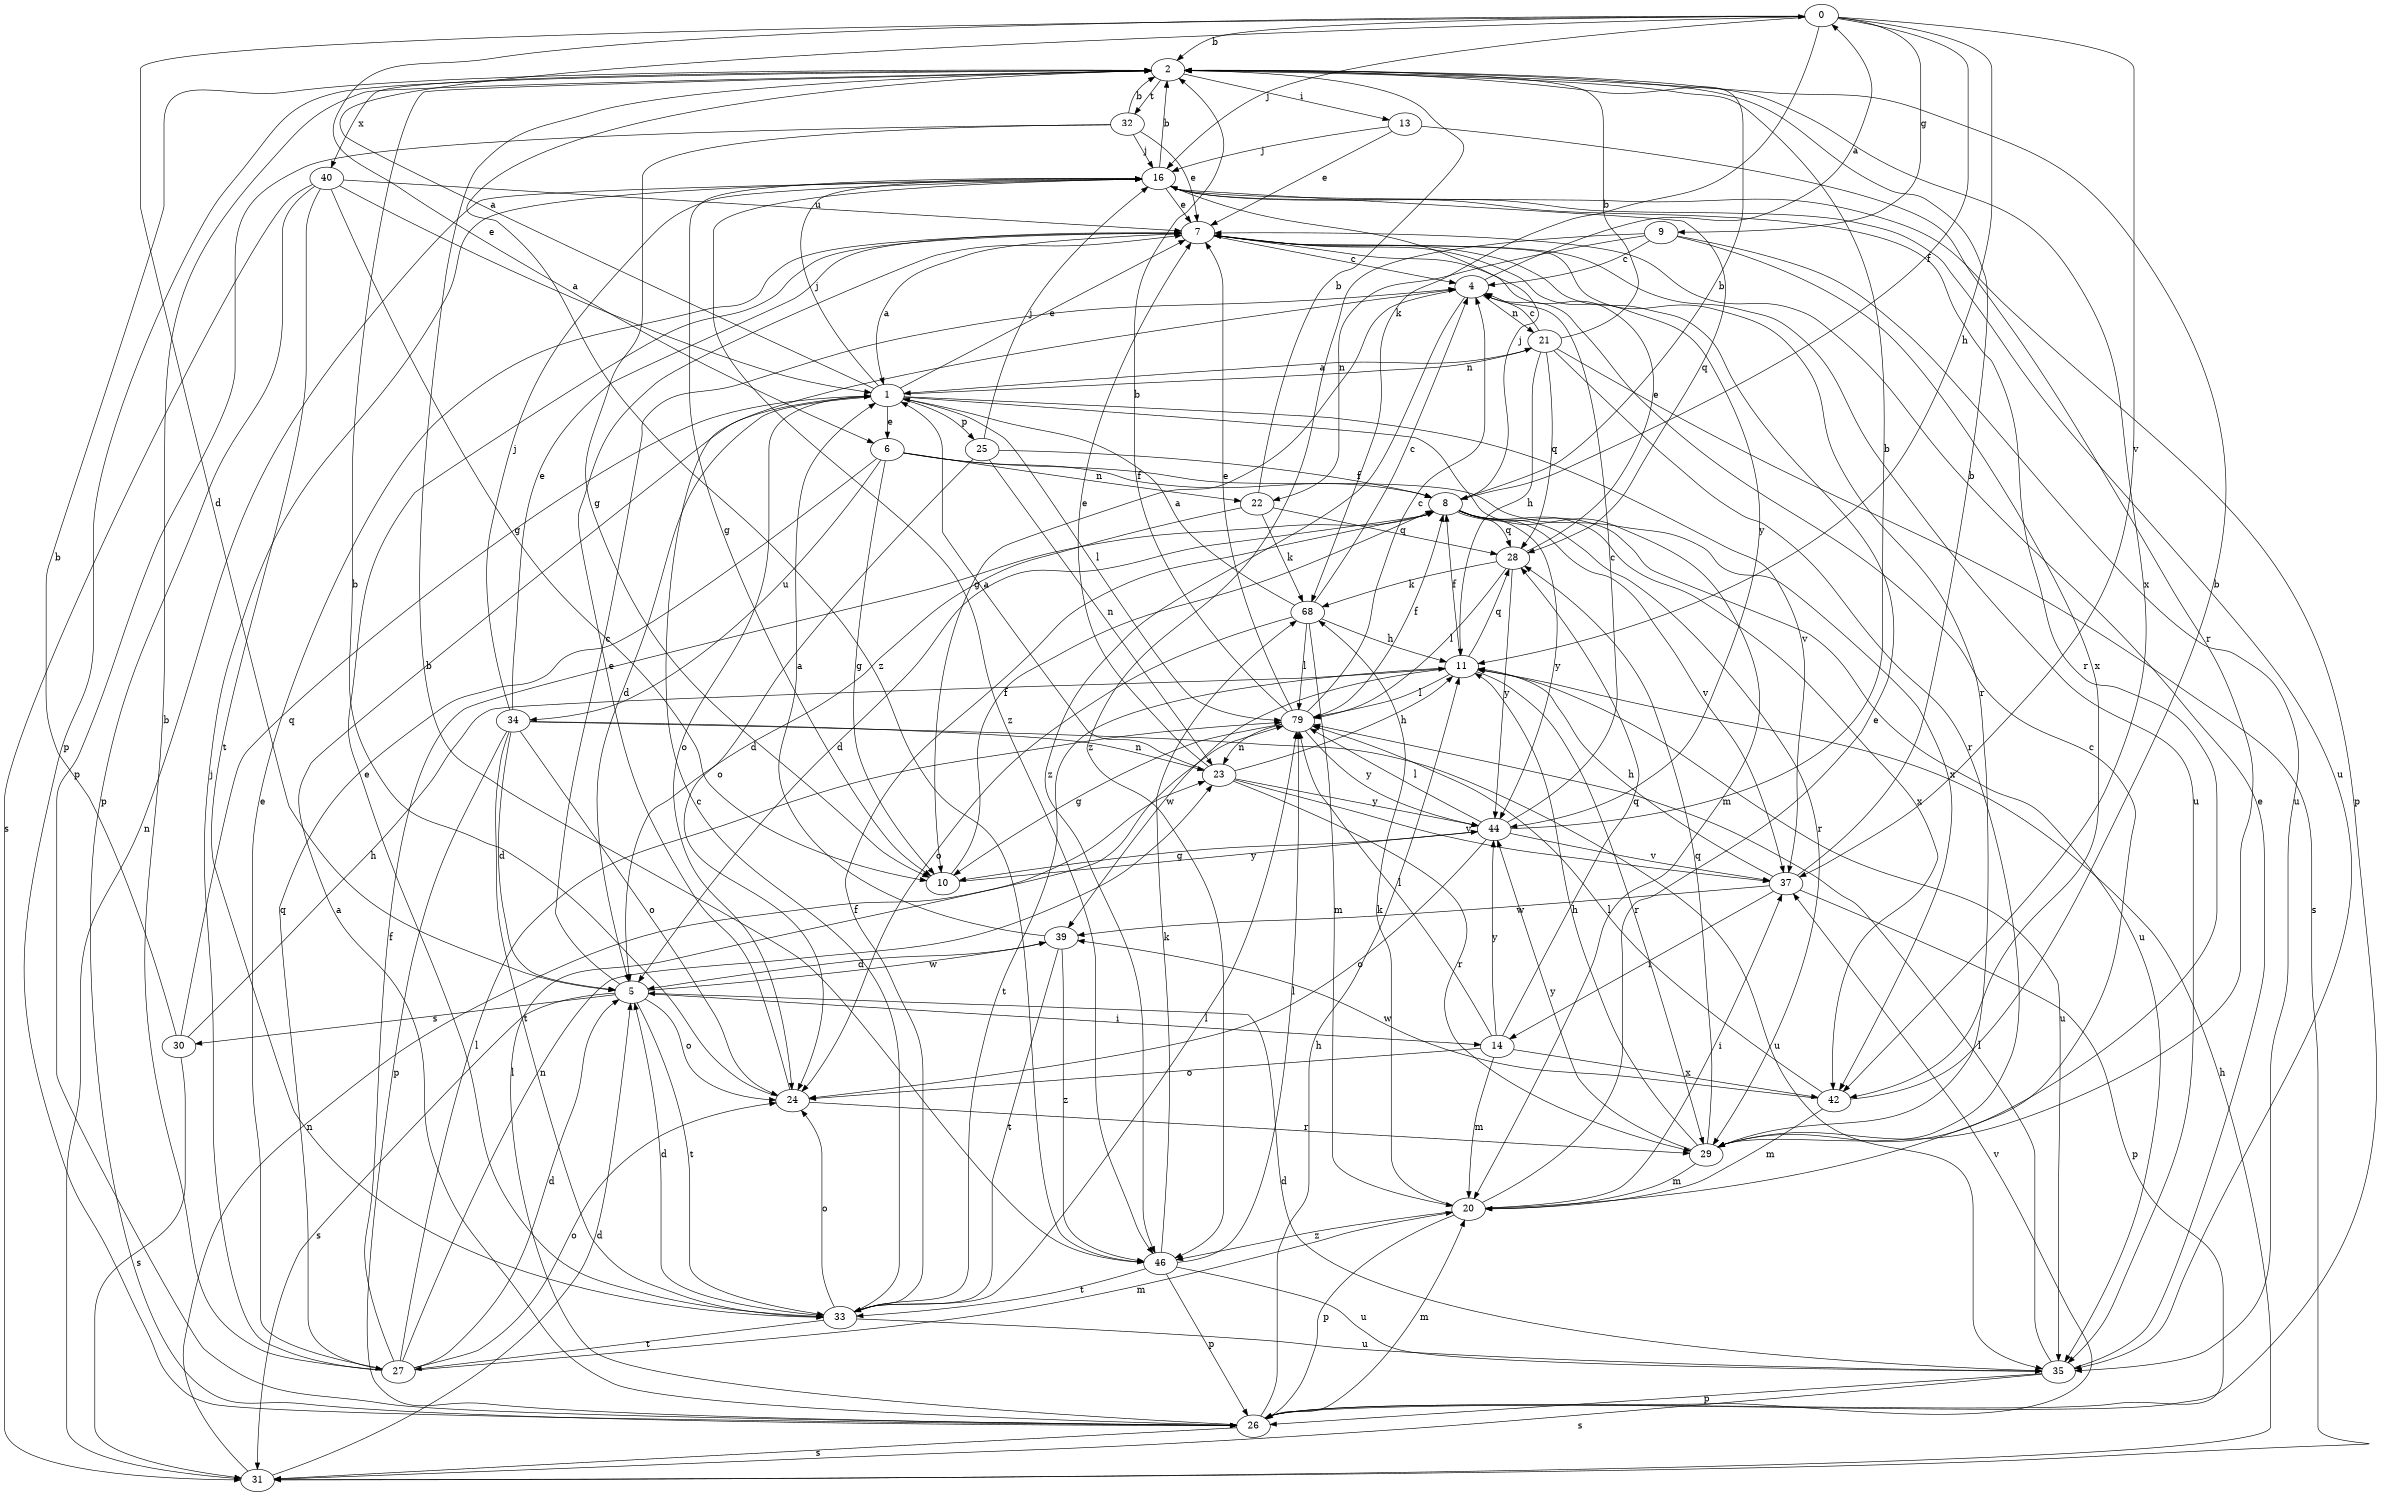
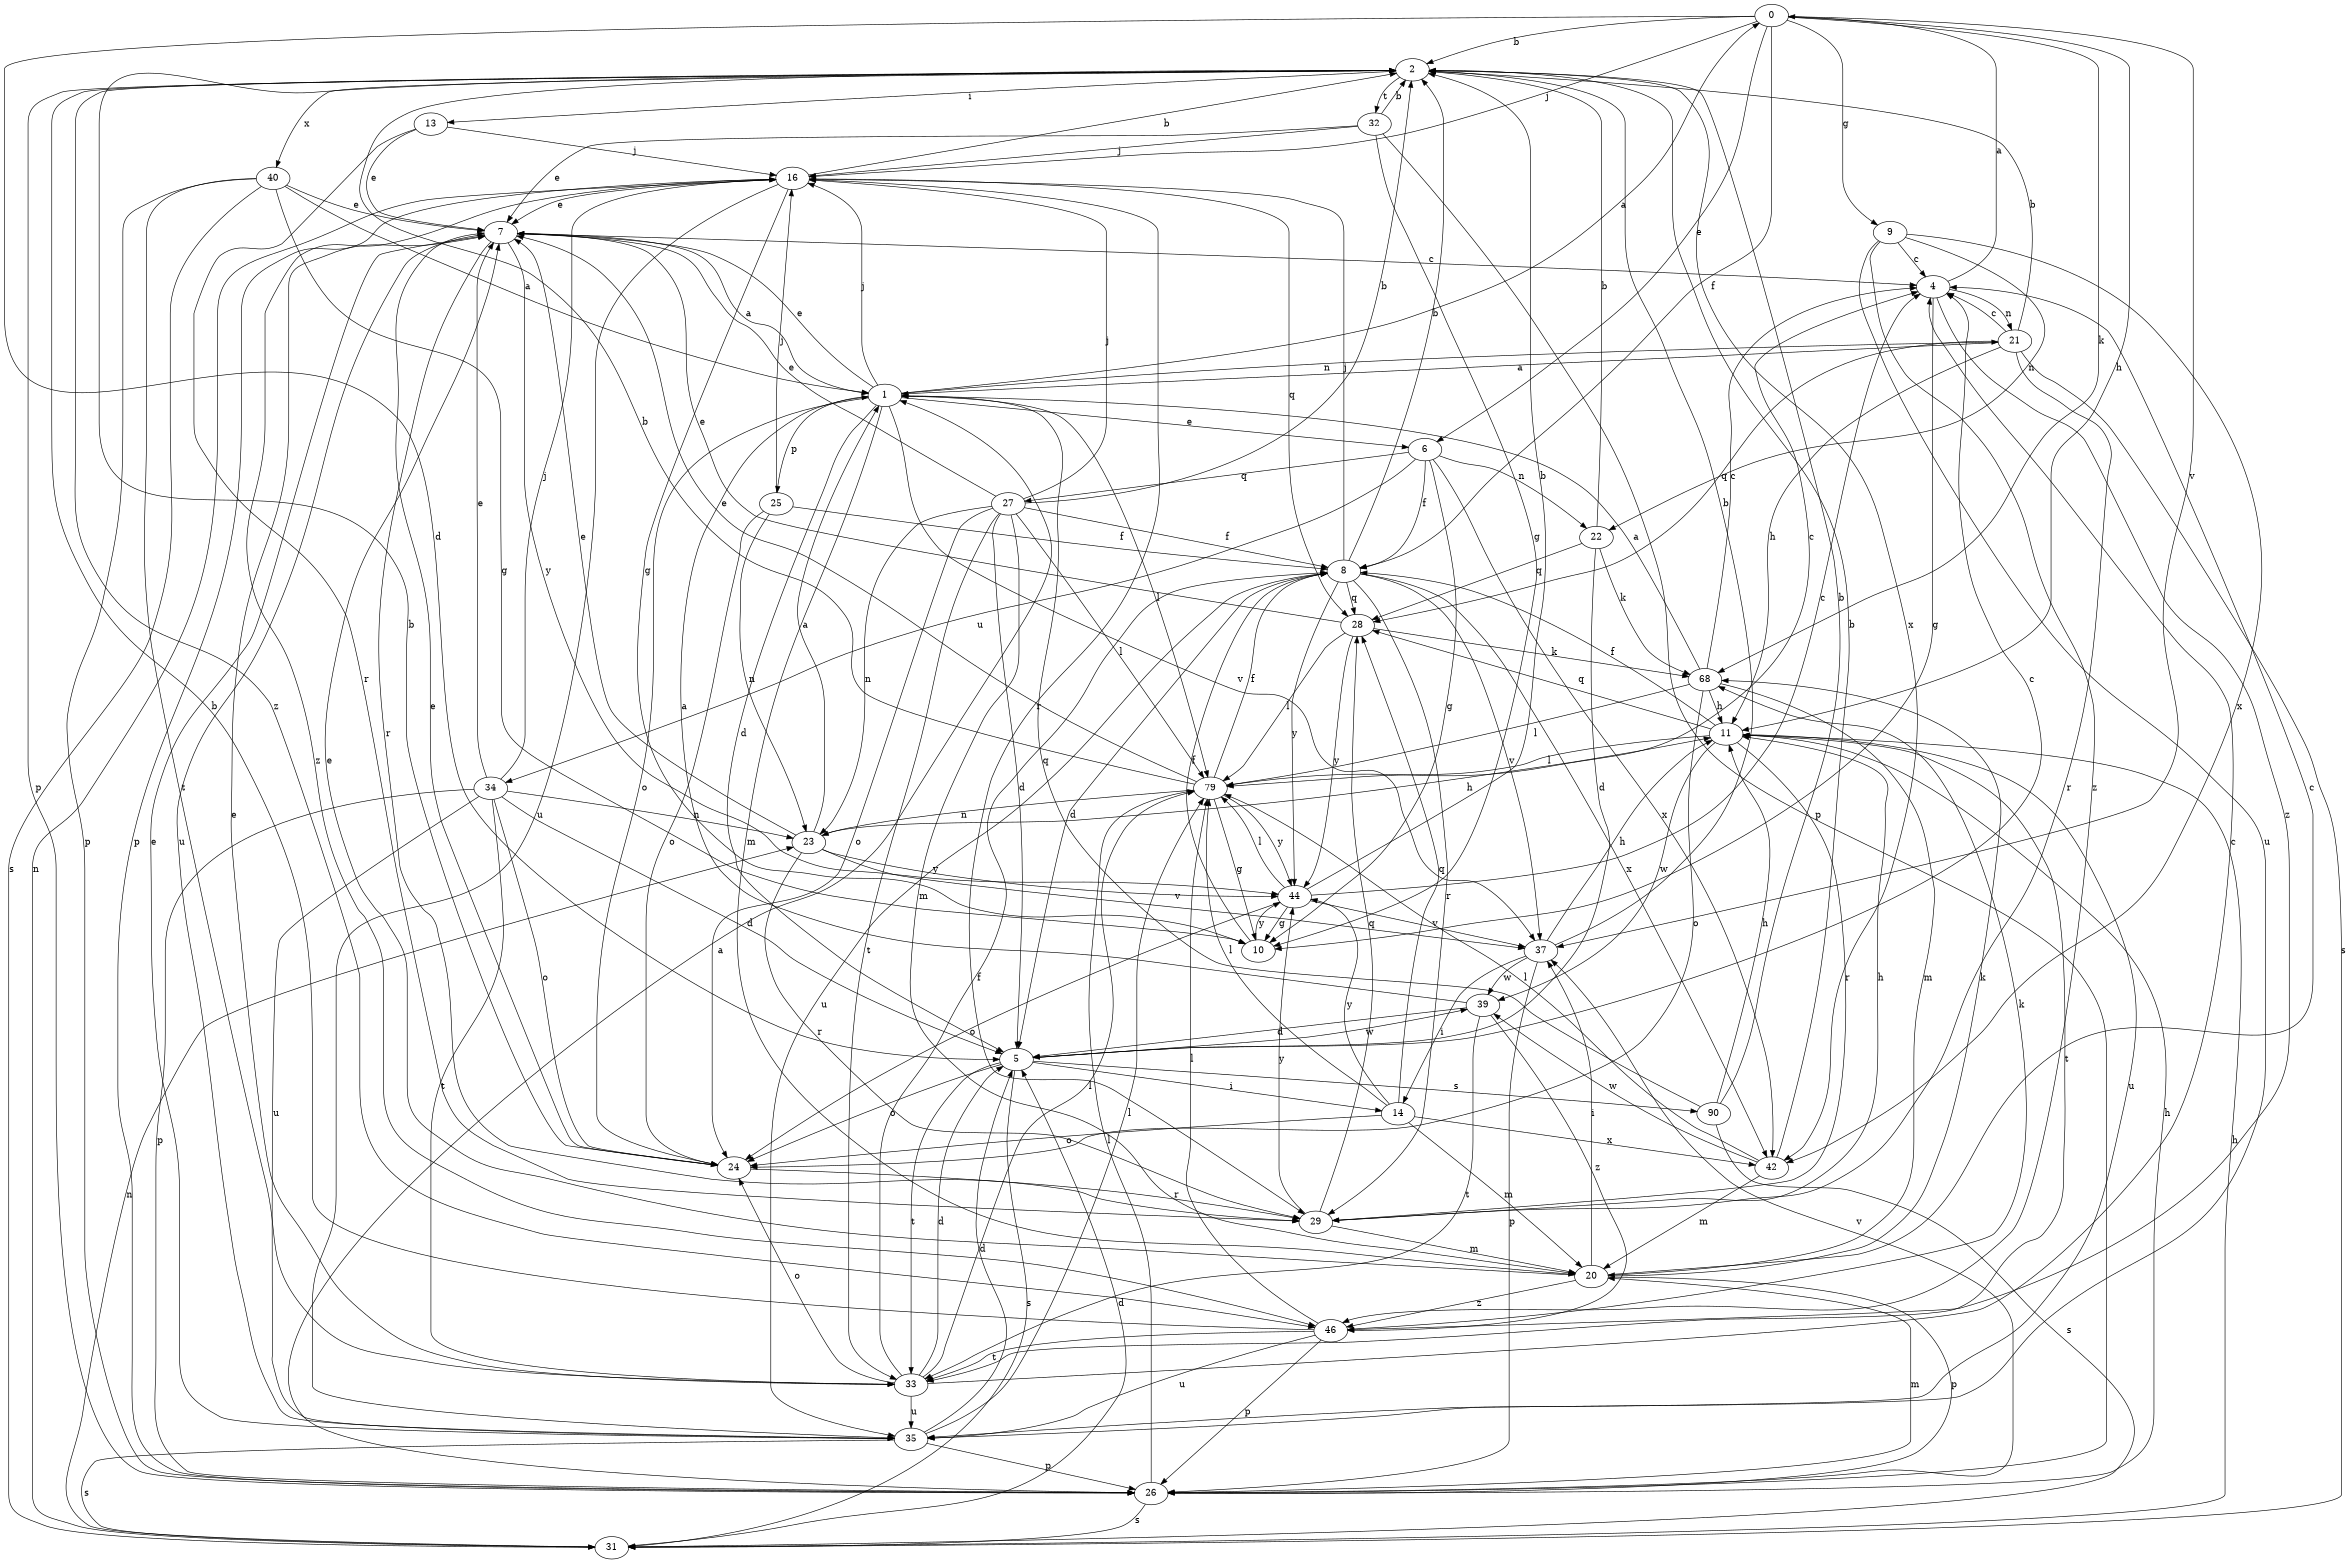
edge "40" -> "7": label "u" -> "e"
node "30": label "30" -> "90"
edge "33" -> "27": reversed
